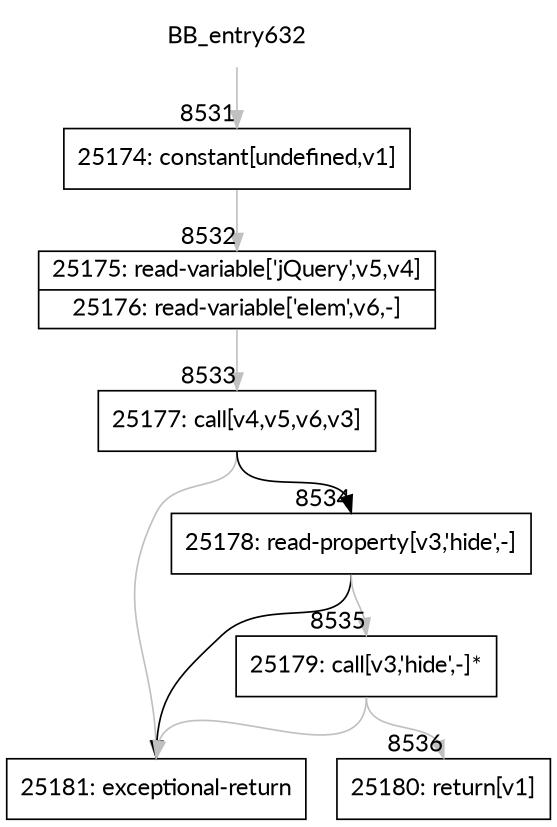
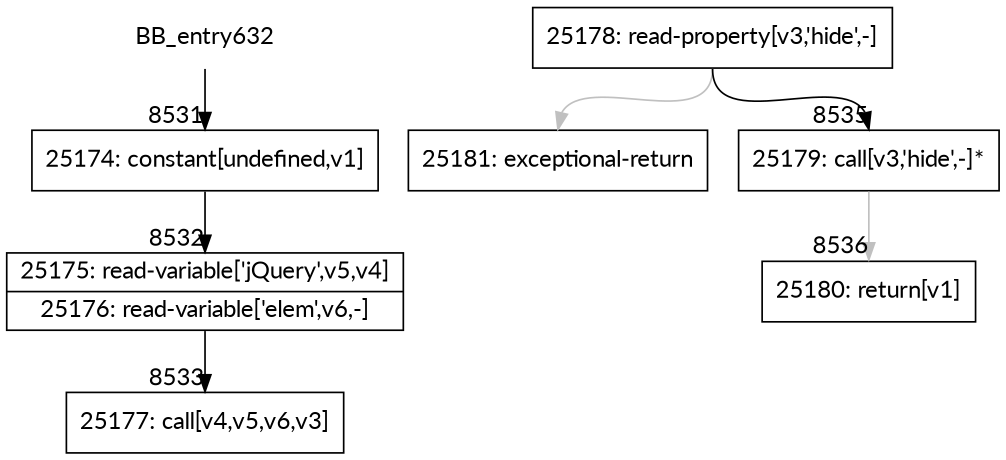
edge "BB_entry632" -> "25174: constant[undefined,v1]": color gray -> black
edge "25174: constant[undefined,v1]" -> "25175: read-variable['jQuery',v5,v4]": color gray -> black
edge "25175: read-variable['jQuery',v5,v4]" -> "25177: call[v4,v5,v6,v3]": color gray -> black
edge "25177: call[v4,v5,v6,v3]" -> "25178: read-property[v3,'hide',-]": removed
edge "25177: call[v4,v5,v6,v3]" -> "25181: exceptional-return": removed
edge "25178: read-property[v3,'hide',-]" -> "25179: call[v3,'hide',-]*": color gray -> black
edge "25178: read-property[v3,'hide',-]" -> "25181: exceptional-return": color black -> gray
edge "25179: call[v3,'hide',-]*" -> "25181: exceptional-return": removed
